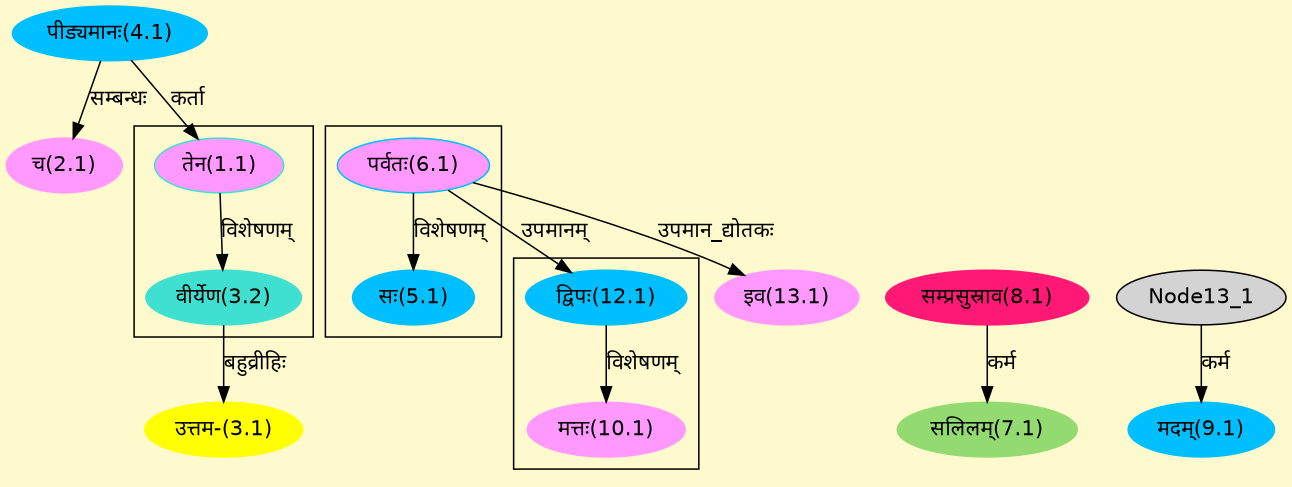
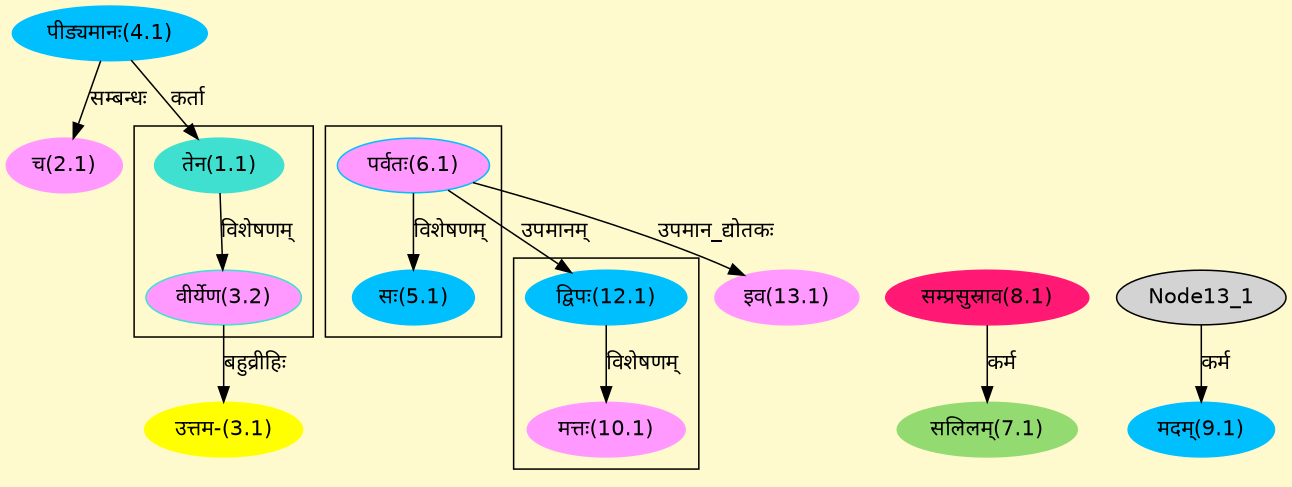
node "तेन(1.1)": fillcolor #ff99ff -> #40e0d0
node "वीर्येण(3.2)": fillcolor #40e0d0 -> #ff99ff
